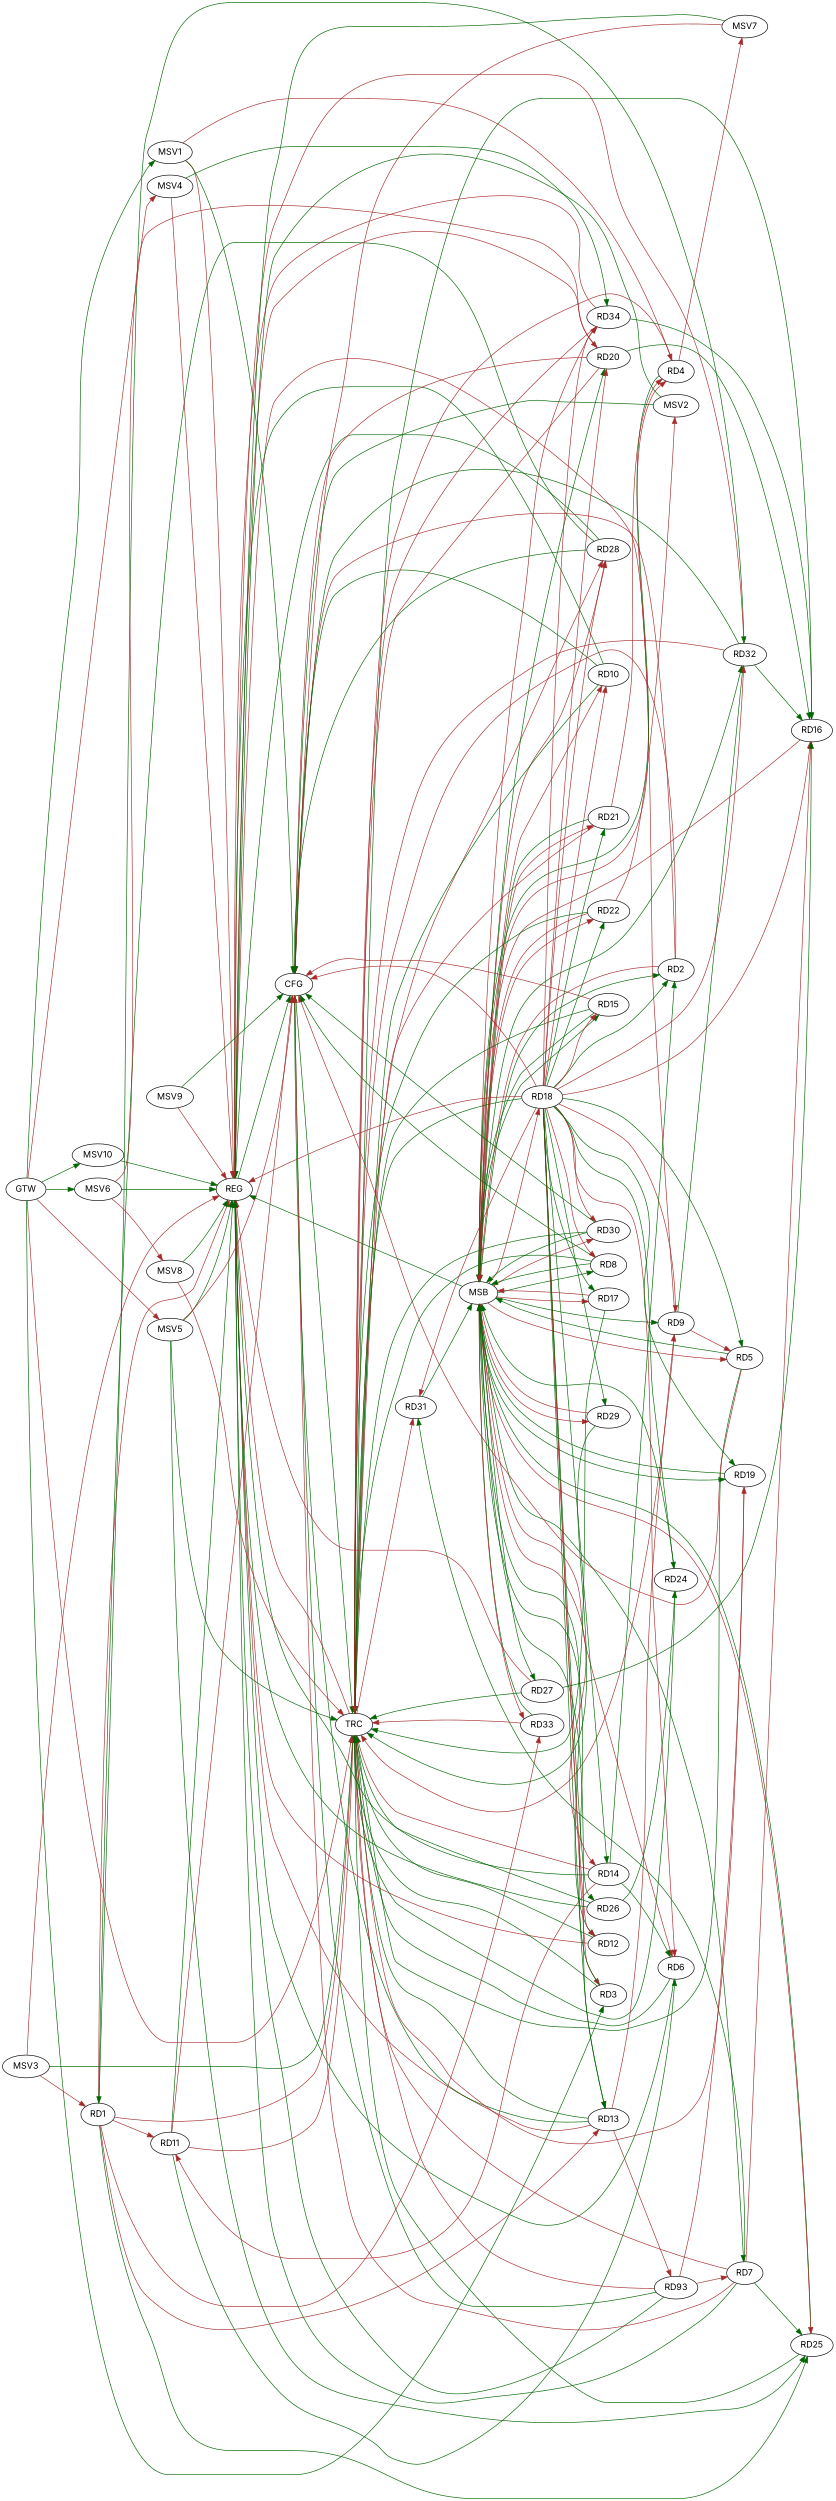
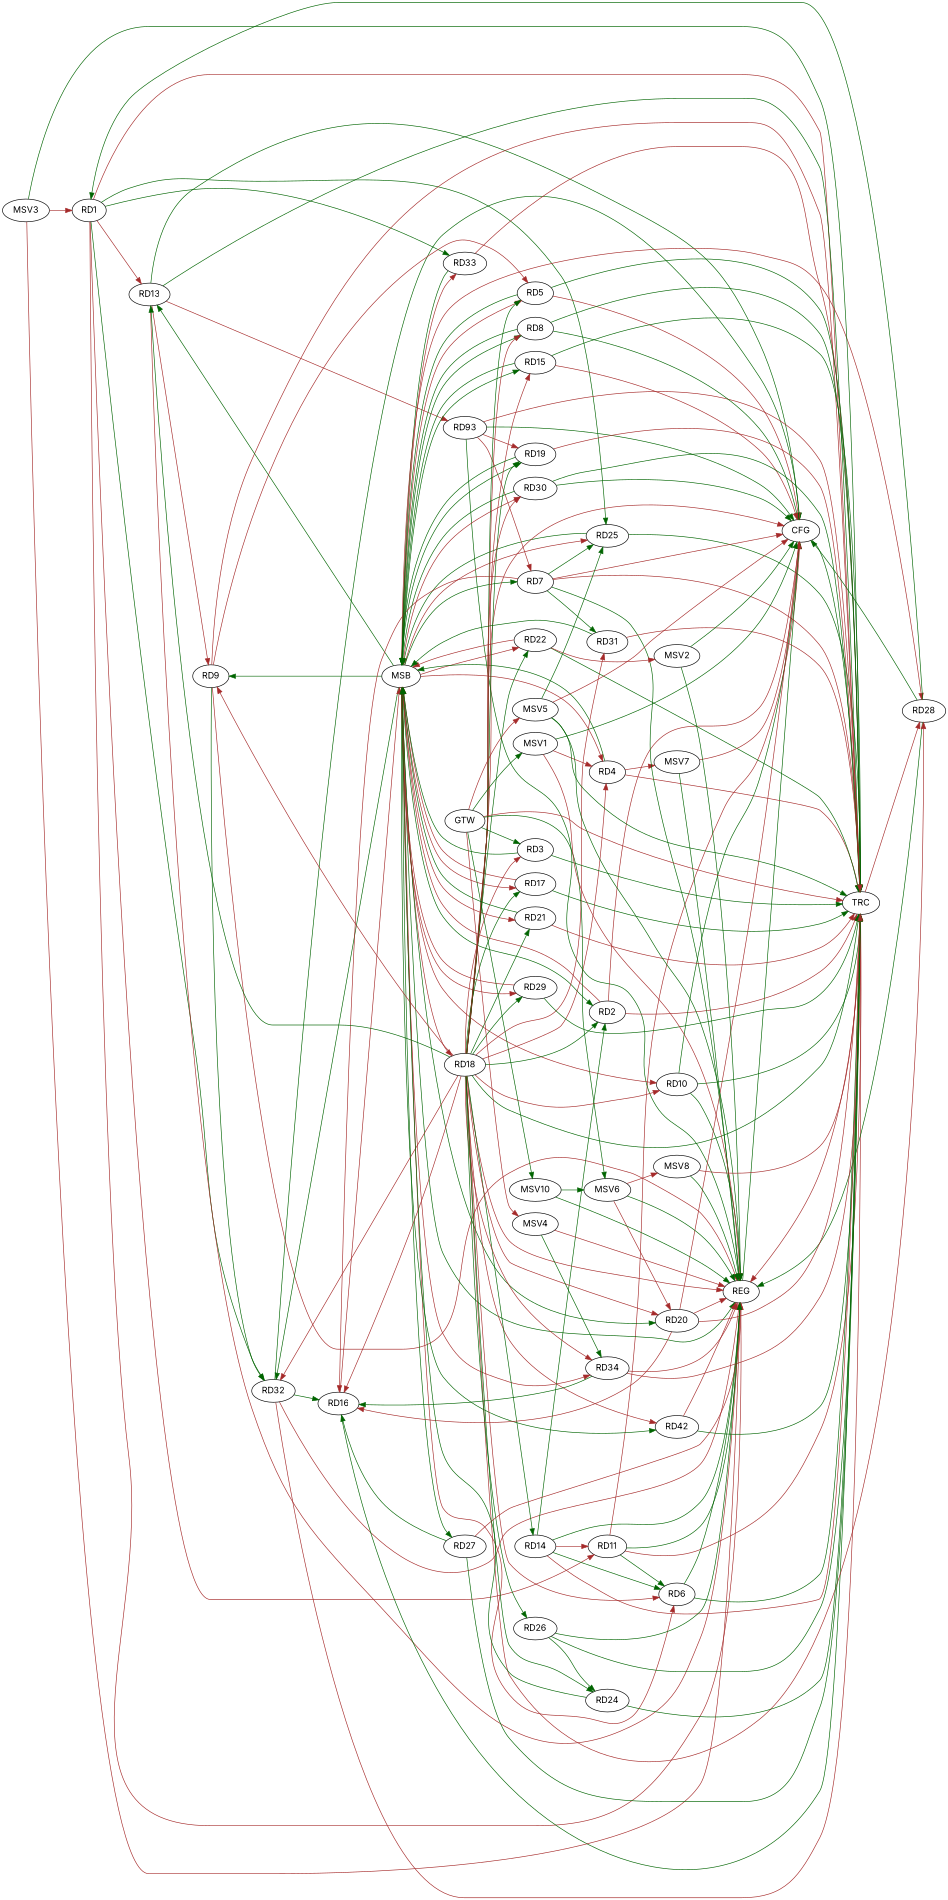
edge "RD20" -> "RD16": color darkgreen -> brown
edge "RD21" -> "RD4": now "RD18" -> "RD4"
node "MSV9": removed
edge "MSV10" -> "MSV6": added
edge "TRC" -> "RD31": reversed
edge "MSB" -> "RD14": removed
node "RD12": label "RD12" -> "RD42"
edge "RD1" -> "RD33": color brown -> darkgreen
